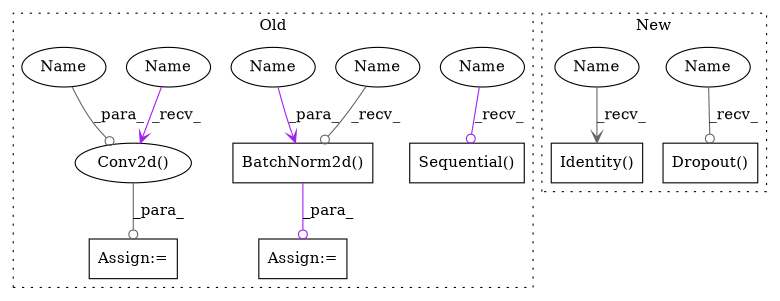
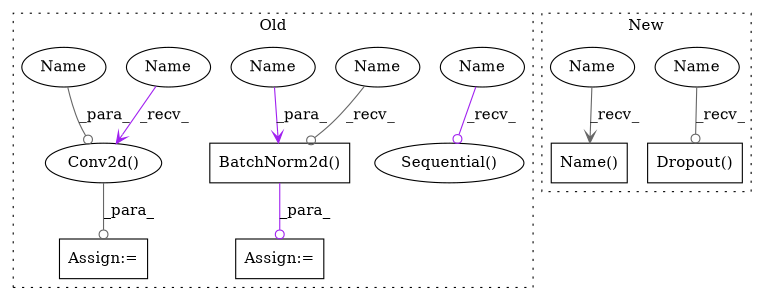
node "Sequential()": shape box -> ellipse
node "Identity()": label "Identity()" -> "Name()"
